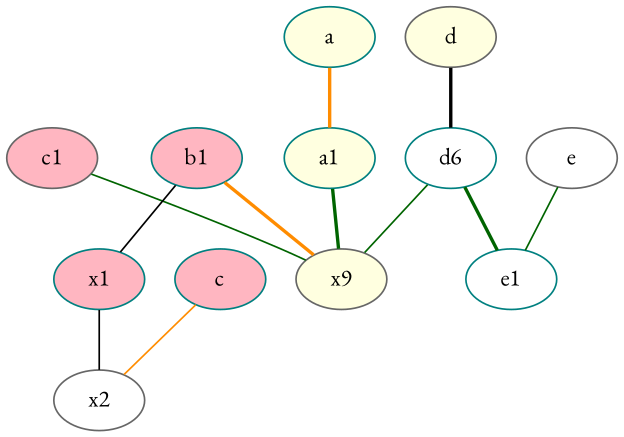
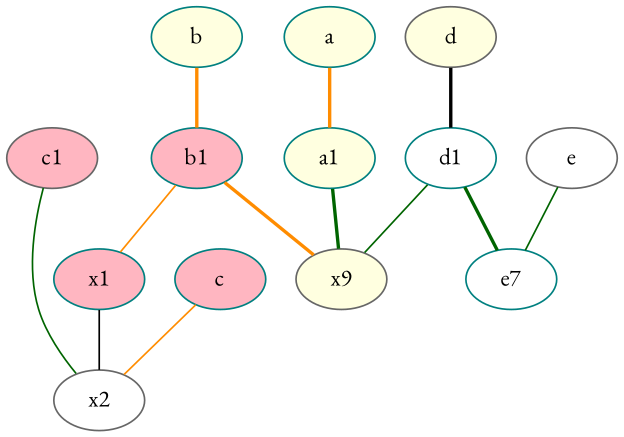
node "b": added
node "d6": label "d6" -> "d1"
edge "c1" -- "x9": now "c1" -- "x2"
edge "b1" -- "x1": color black -> darkorange
node "e1": label "e1" -> "e7"
